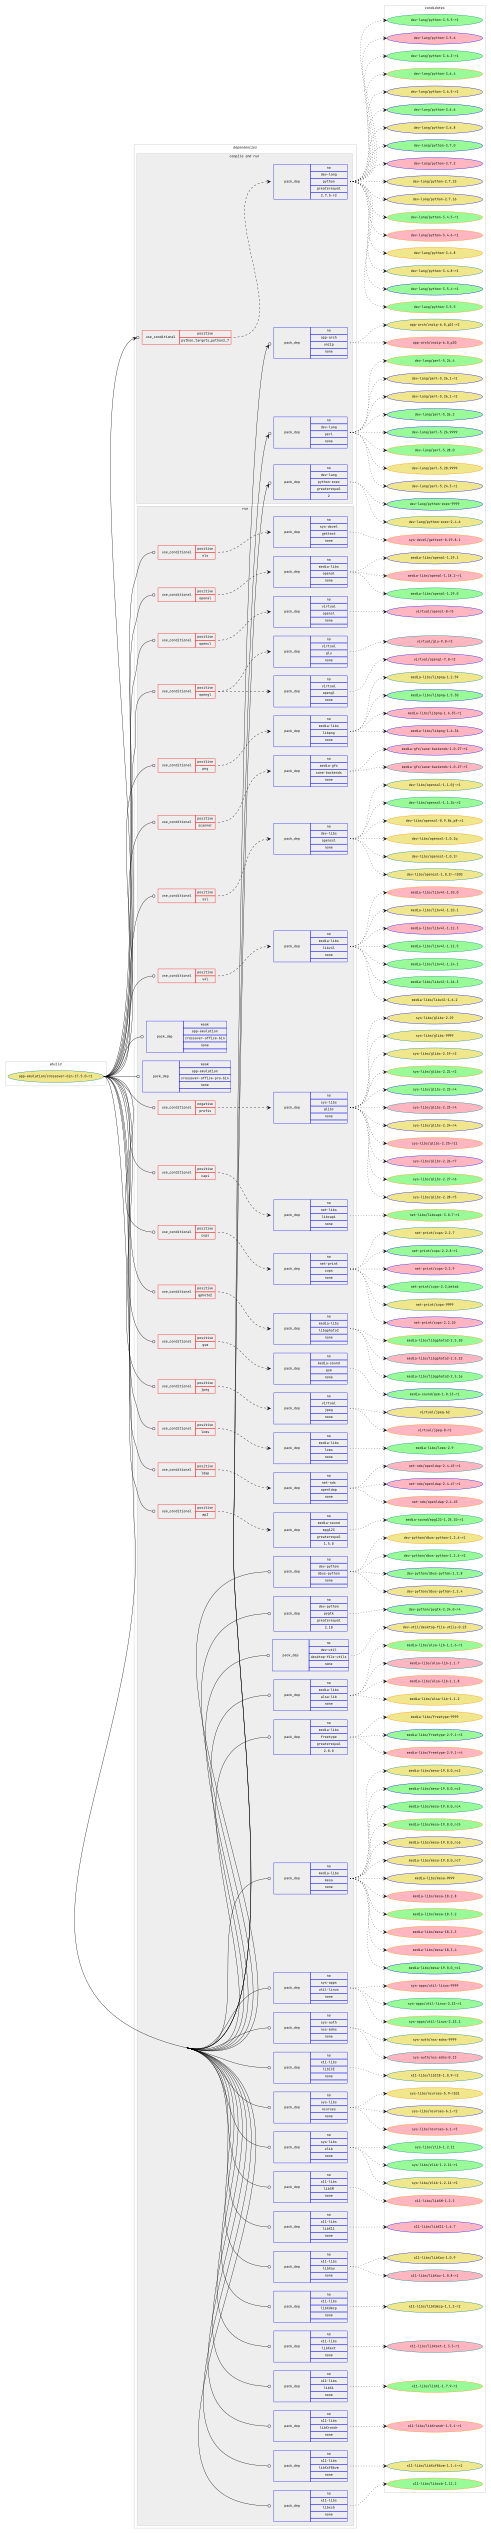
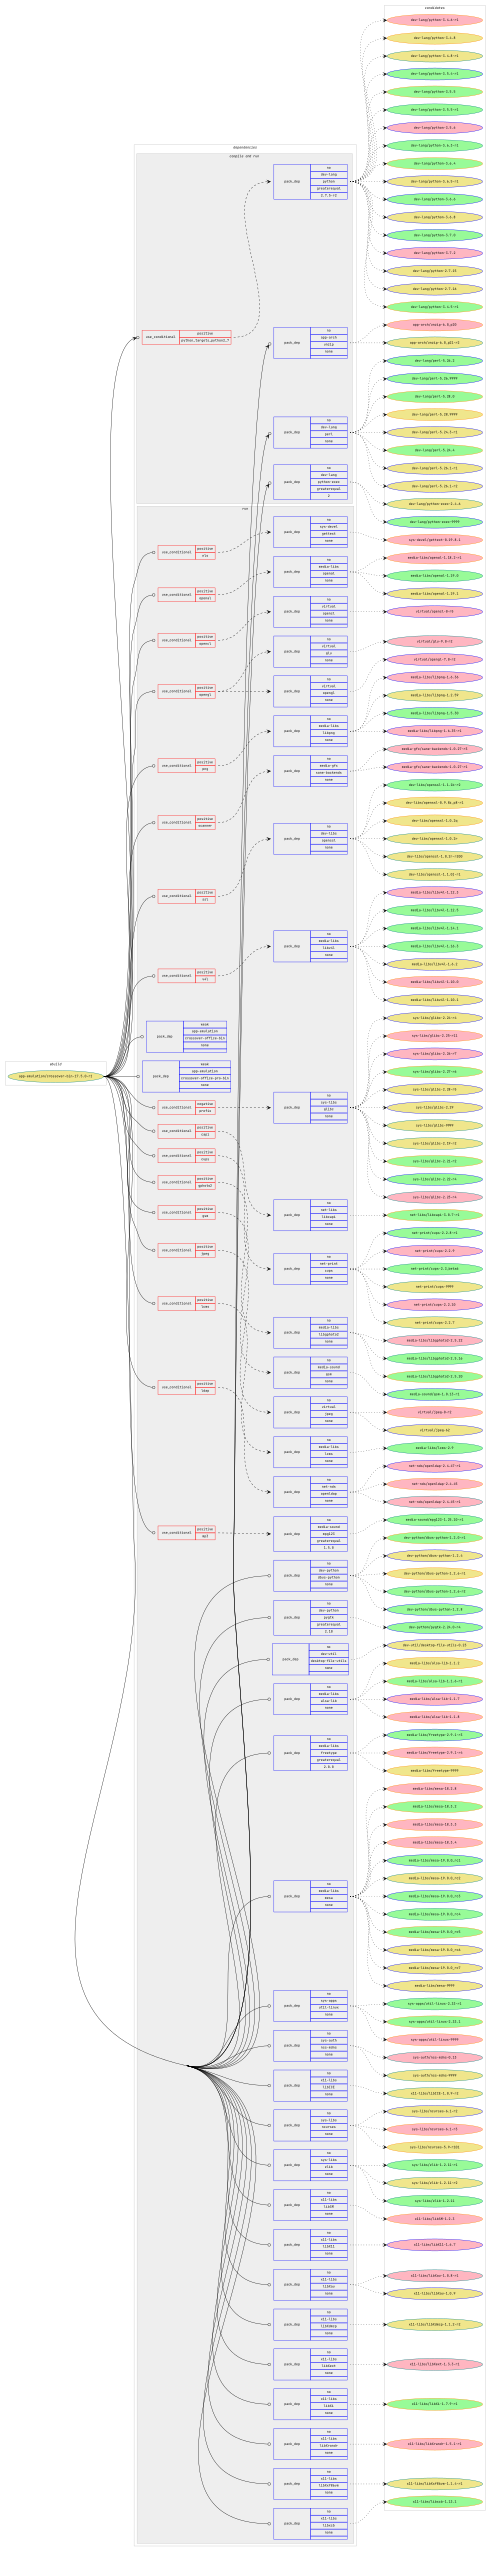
node "dev-python/dbus-python-1.2.0-r1": added
node "media-libs/alsa-lib-1.1.7": color teal -> blue
